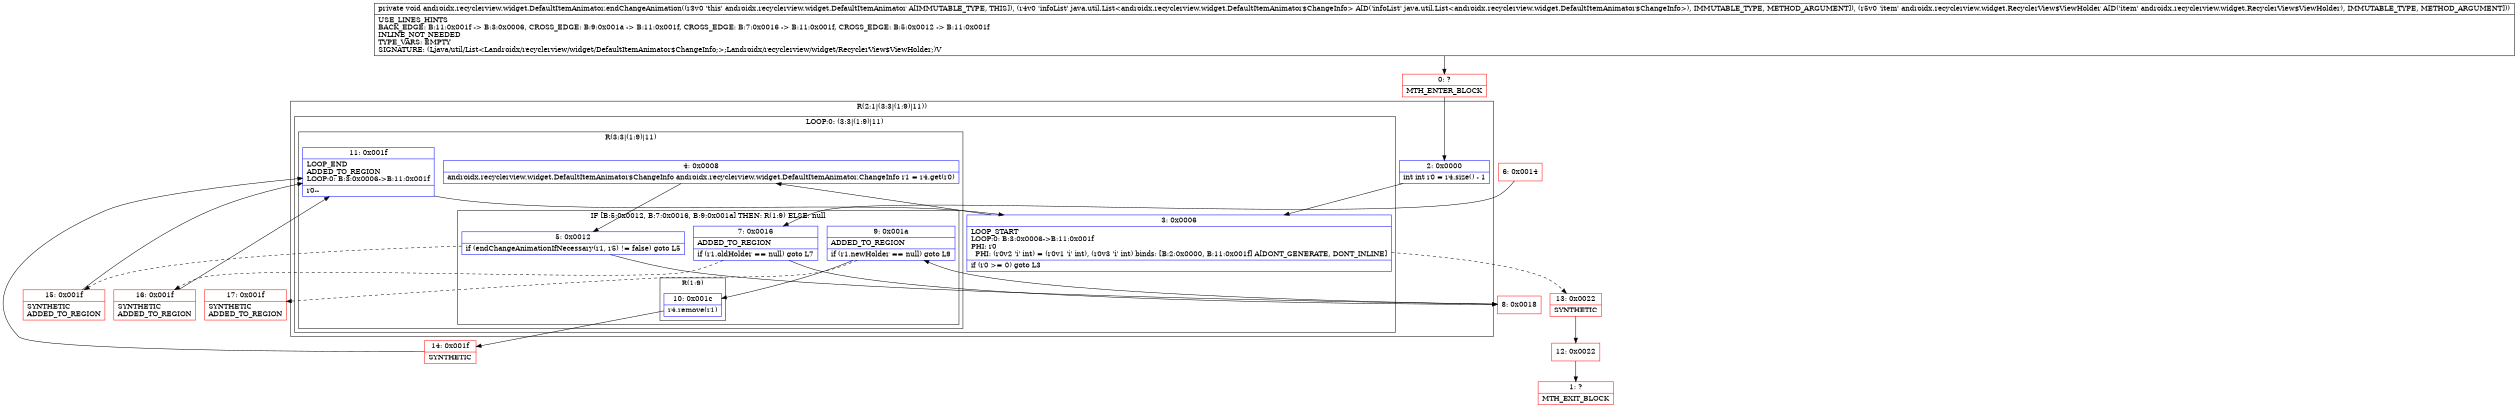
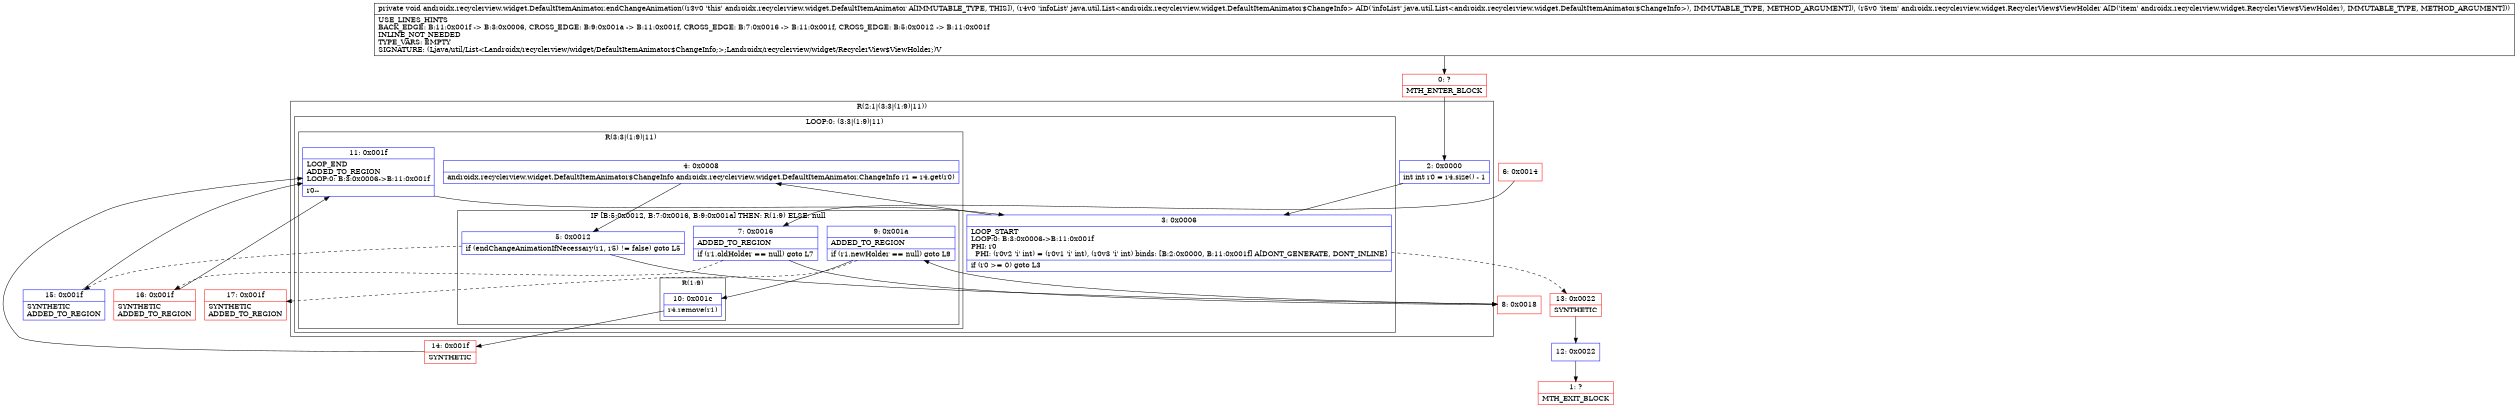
node "15: 0x001f": color red -> blue
node "12: 0x0022": color red -> blue
